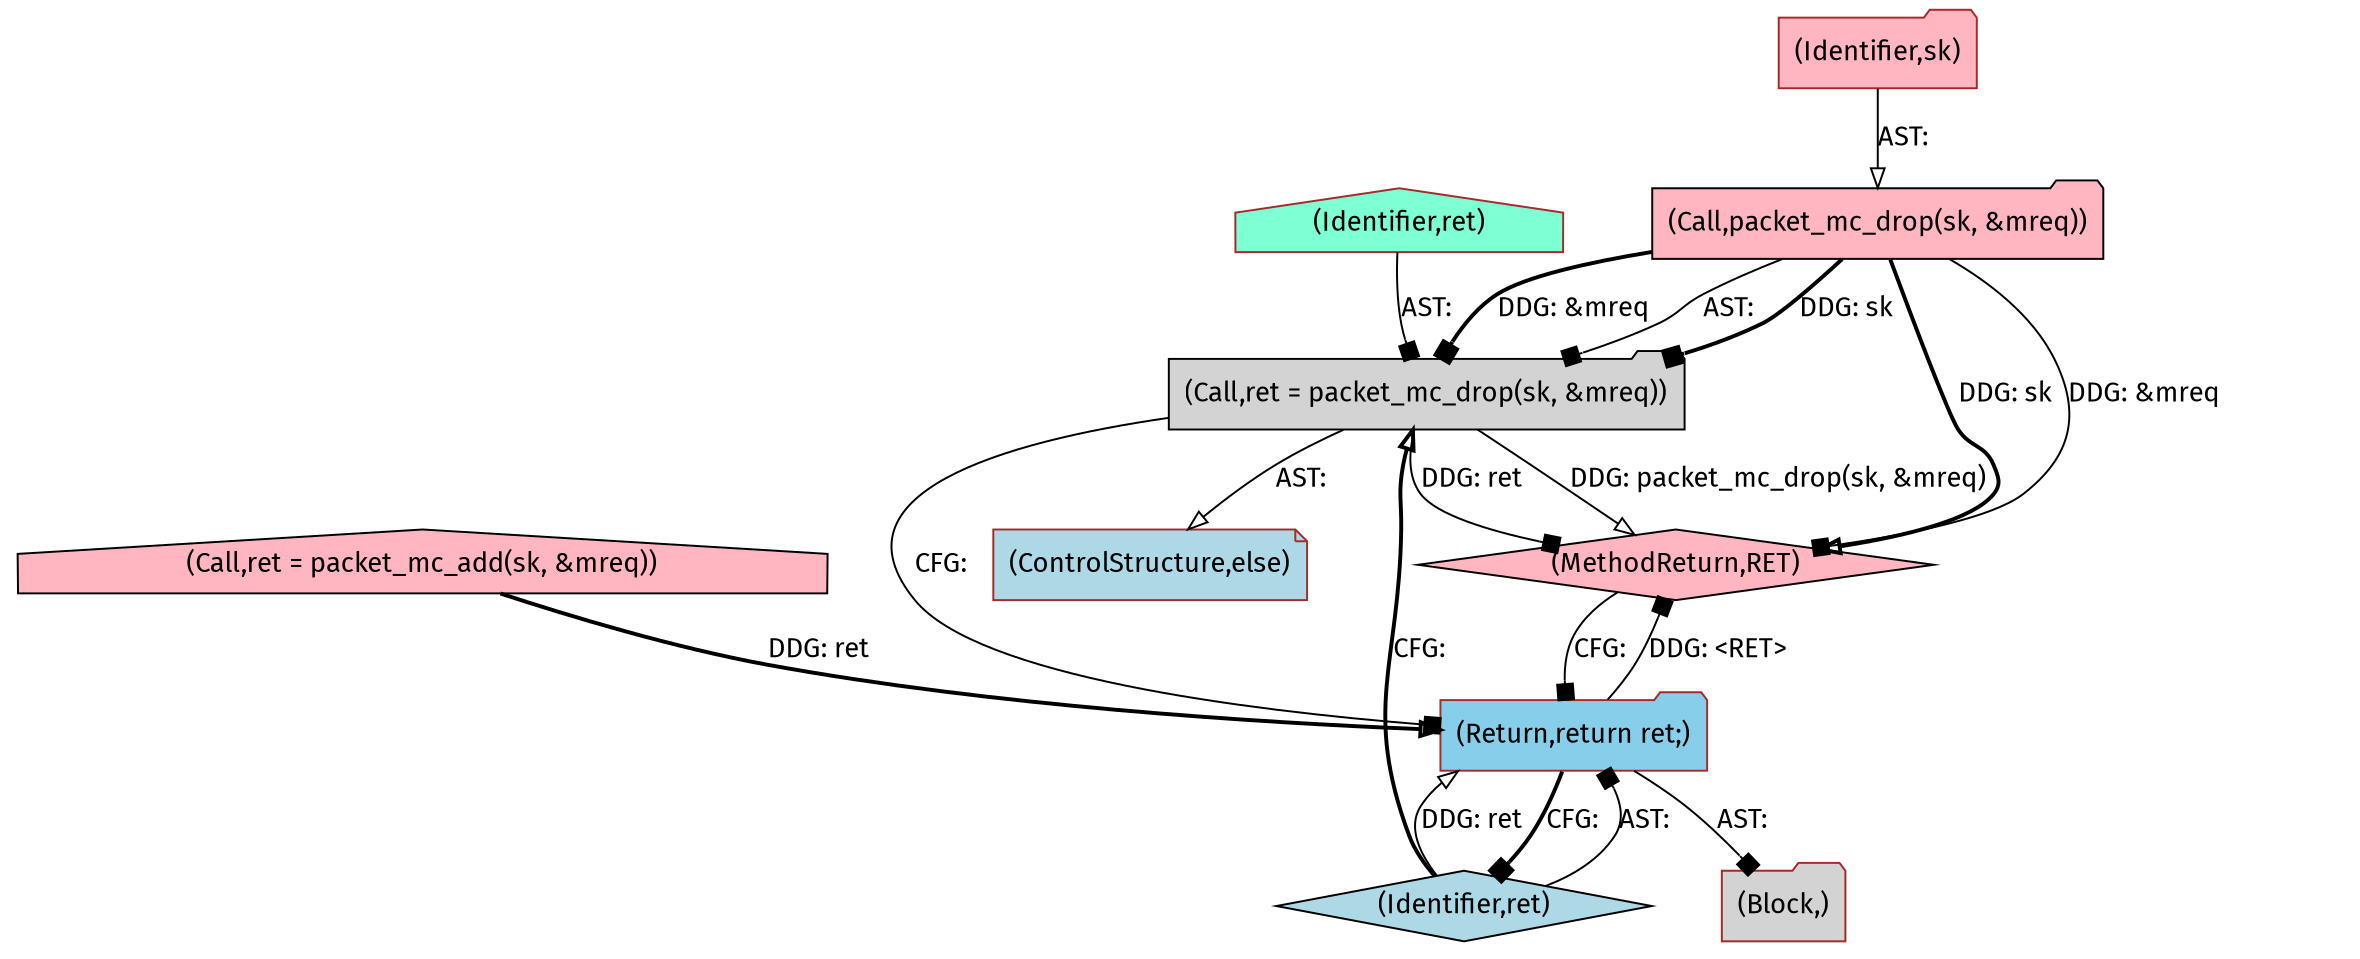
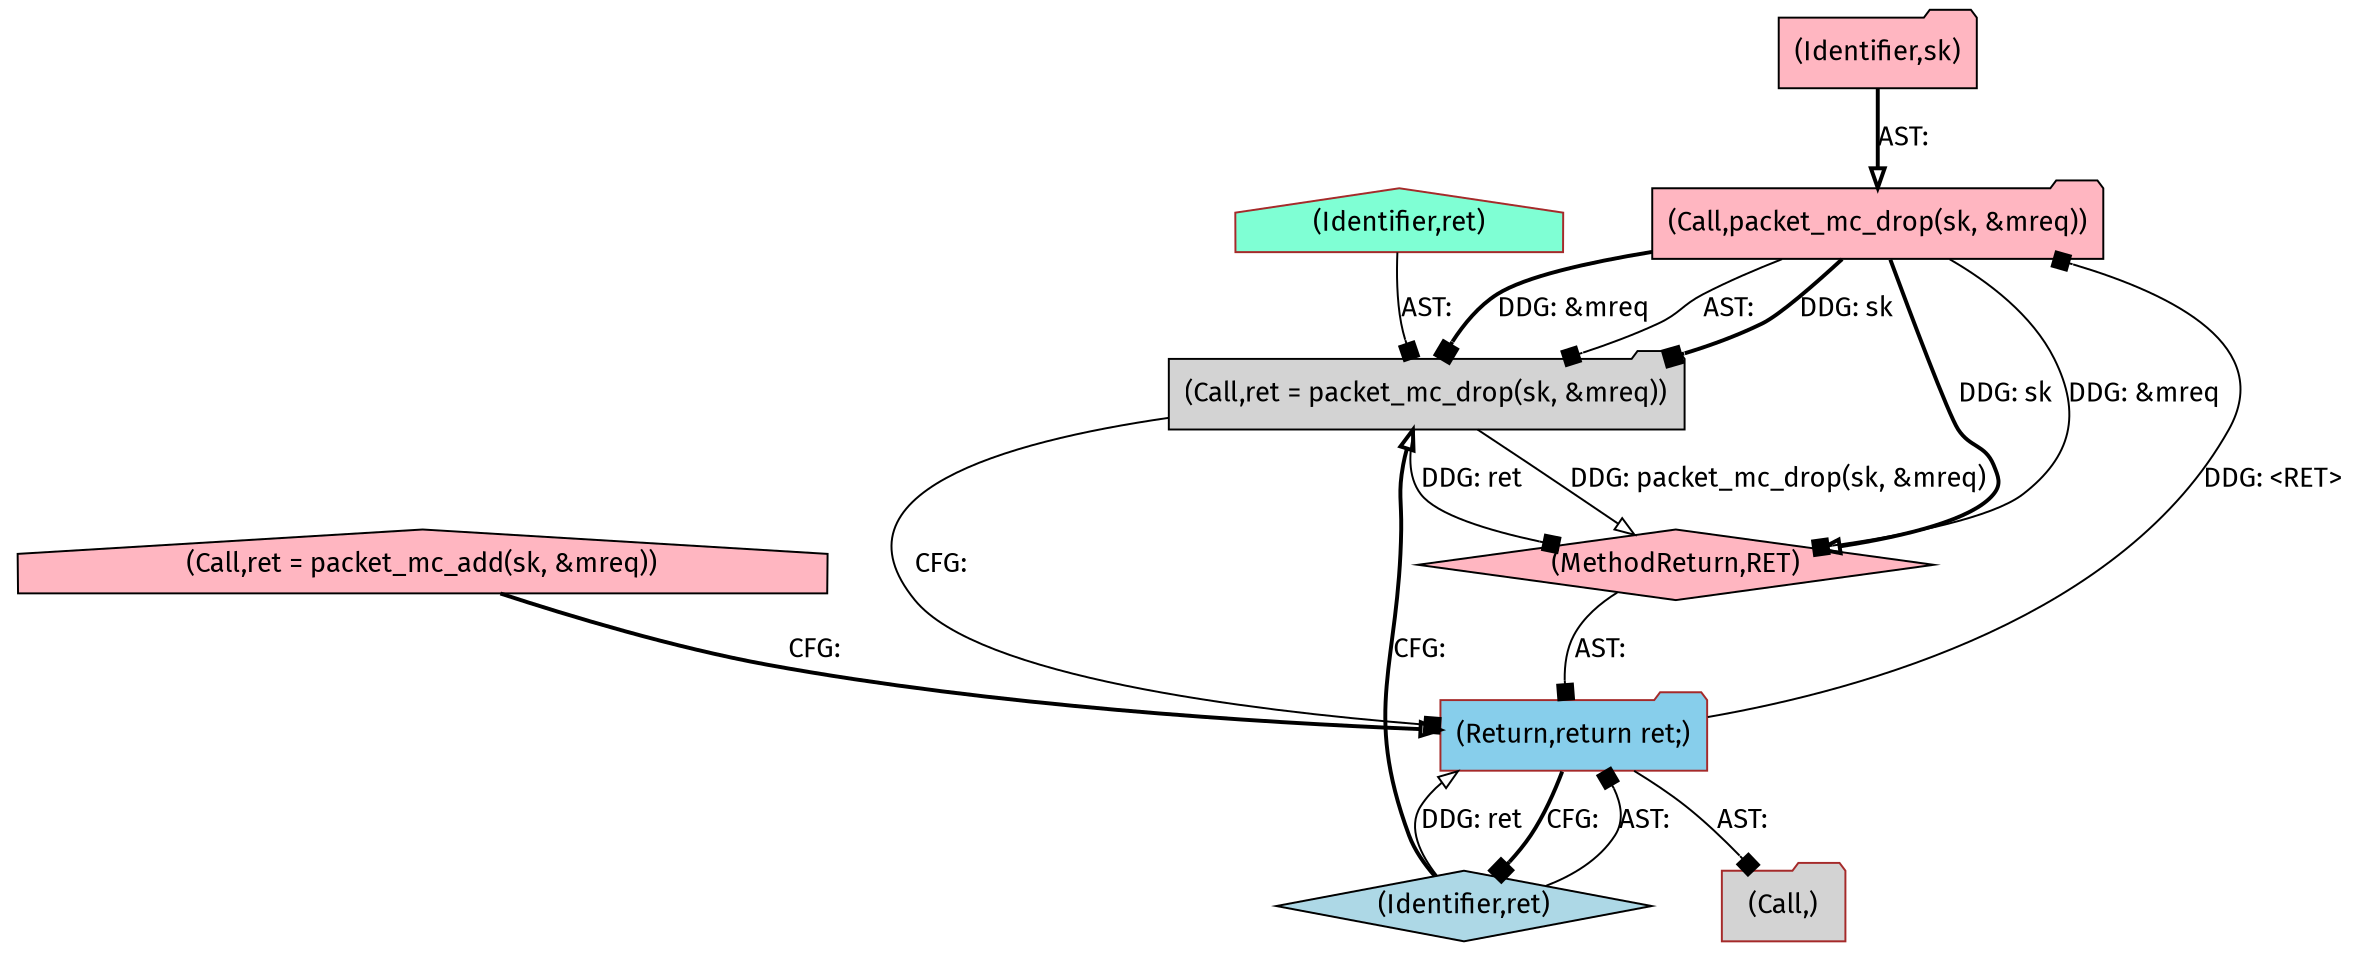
node "(Identifier,sk)": color brown -> black
edge "(Identifier,sk)" -> "(Call,packet_mc_drop(sk, &mreq))": style solid -> bold
node "(ControlStructure,else)": removed
edge "(Call,ret = packet_mc_add(sk, &mreq))" -> "(Return,return ret;)": label "DDG: ret" -> "CFG: "
edge "(MethodReturn,RET)" -> "(Return,return ret;)": label "CFG: " -> "AST: "
edge "(Return,return ret;)" -> "(MethodReturn,RET)": now "(Return,return ret;)" -> "(Call,packet_mc_drop(sk, &mreq))"
node "(Block,)": label "(Block,)" -> "(Call,)"
